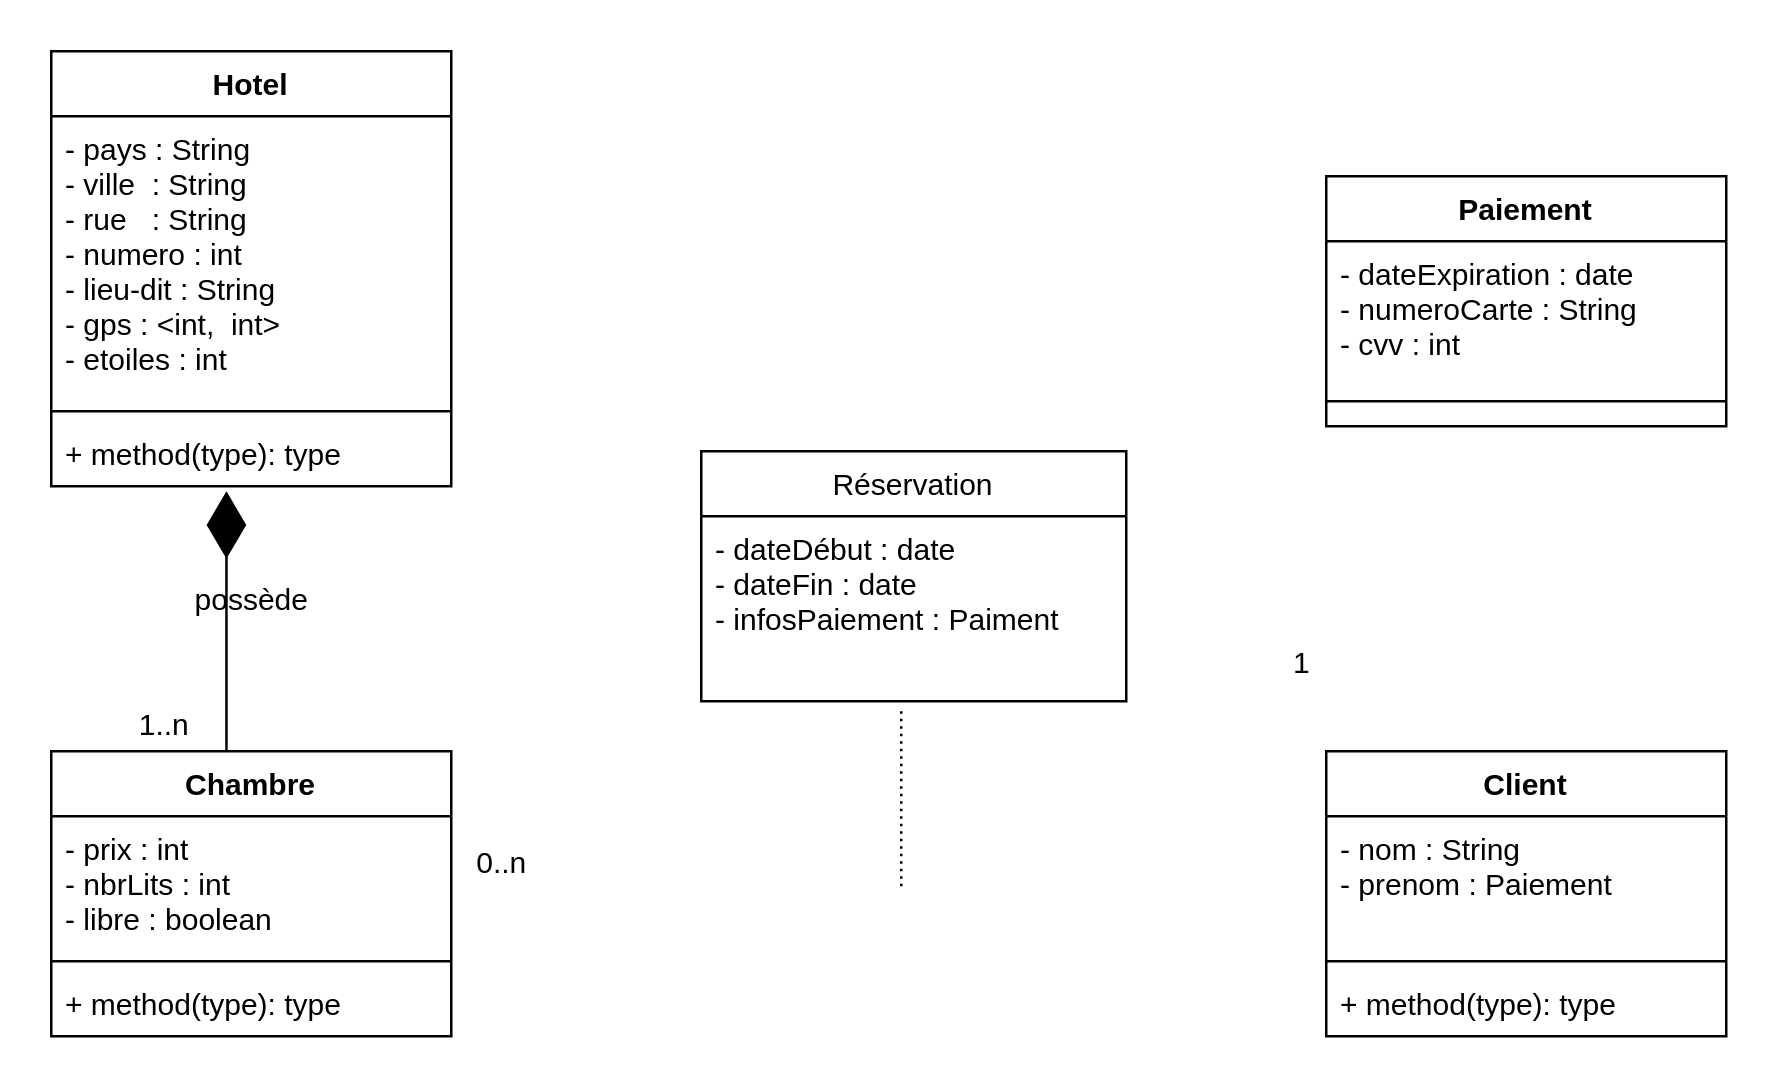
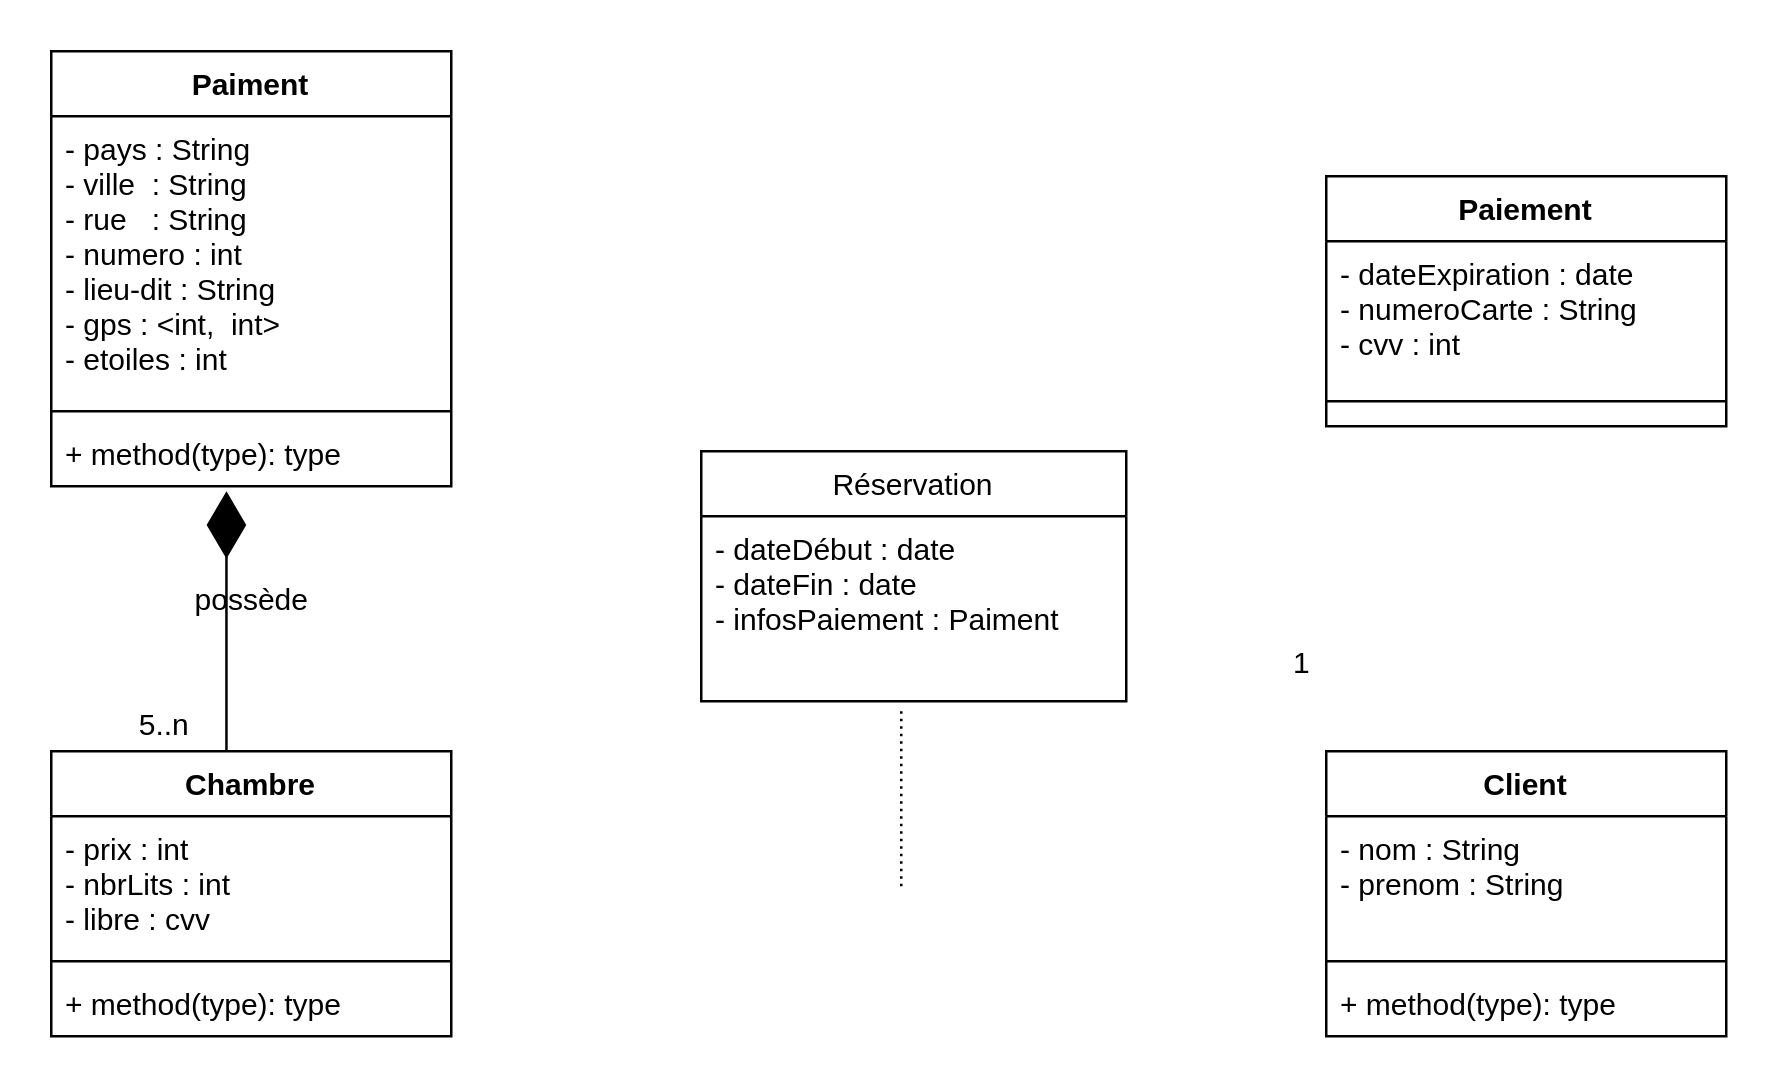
node "Hotel": label "Hotel" -> "Paiment"
node "1..n": label "1..n" -> "5..n"
node "- prix : int - nbrLits : int - libre : boolean": label "- prix : int - nbrLits : int - libre : boolean" -> "- prix : int - nbrLits : int - libre : cvv"
node "- nom : String - prenom : Paiement": label "- nom : String - prenom : Paiement" -> "- nom : String - prenom : String"
node "0..n": removed
